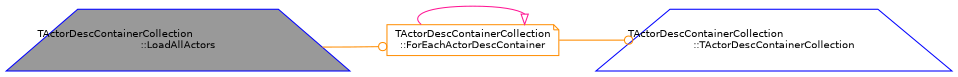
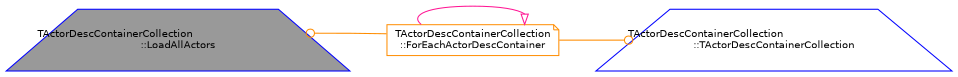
edge "TActorDescContainerCollection ::LoadAllActors" -> "TActorDescContainerCollection ::ForEachActorDescContainer": reversed
